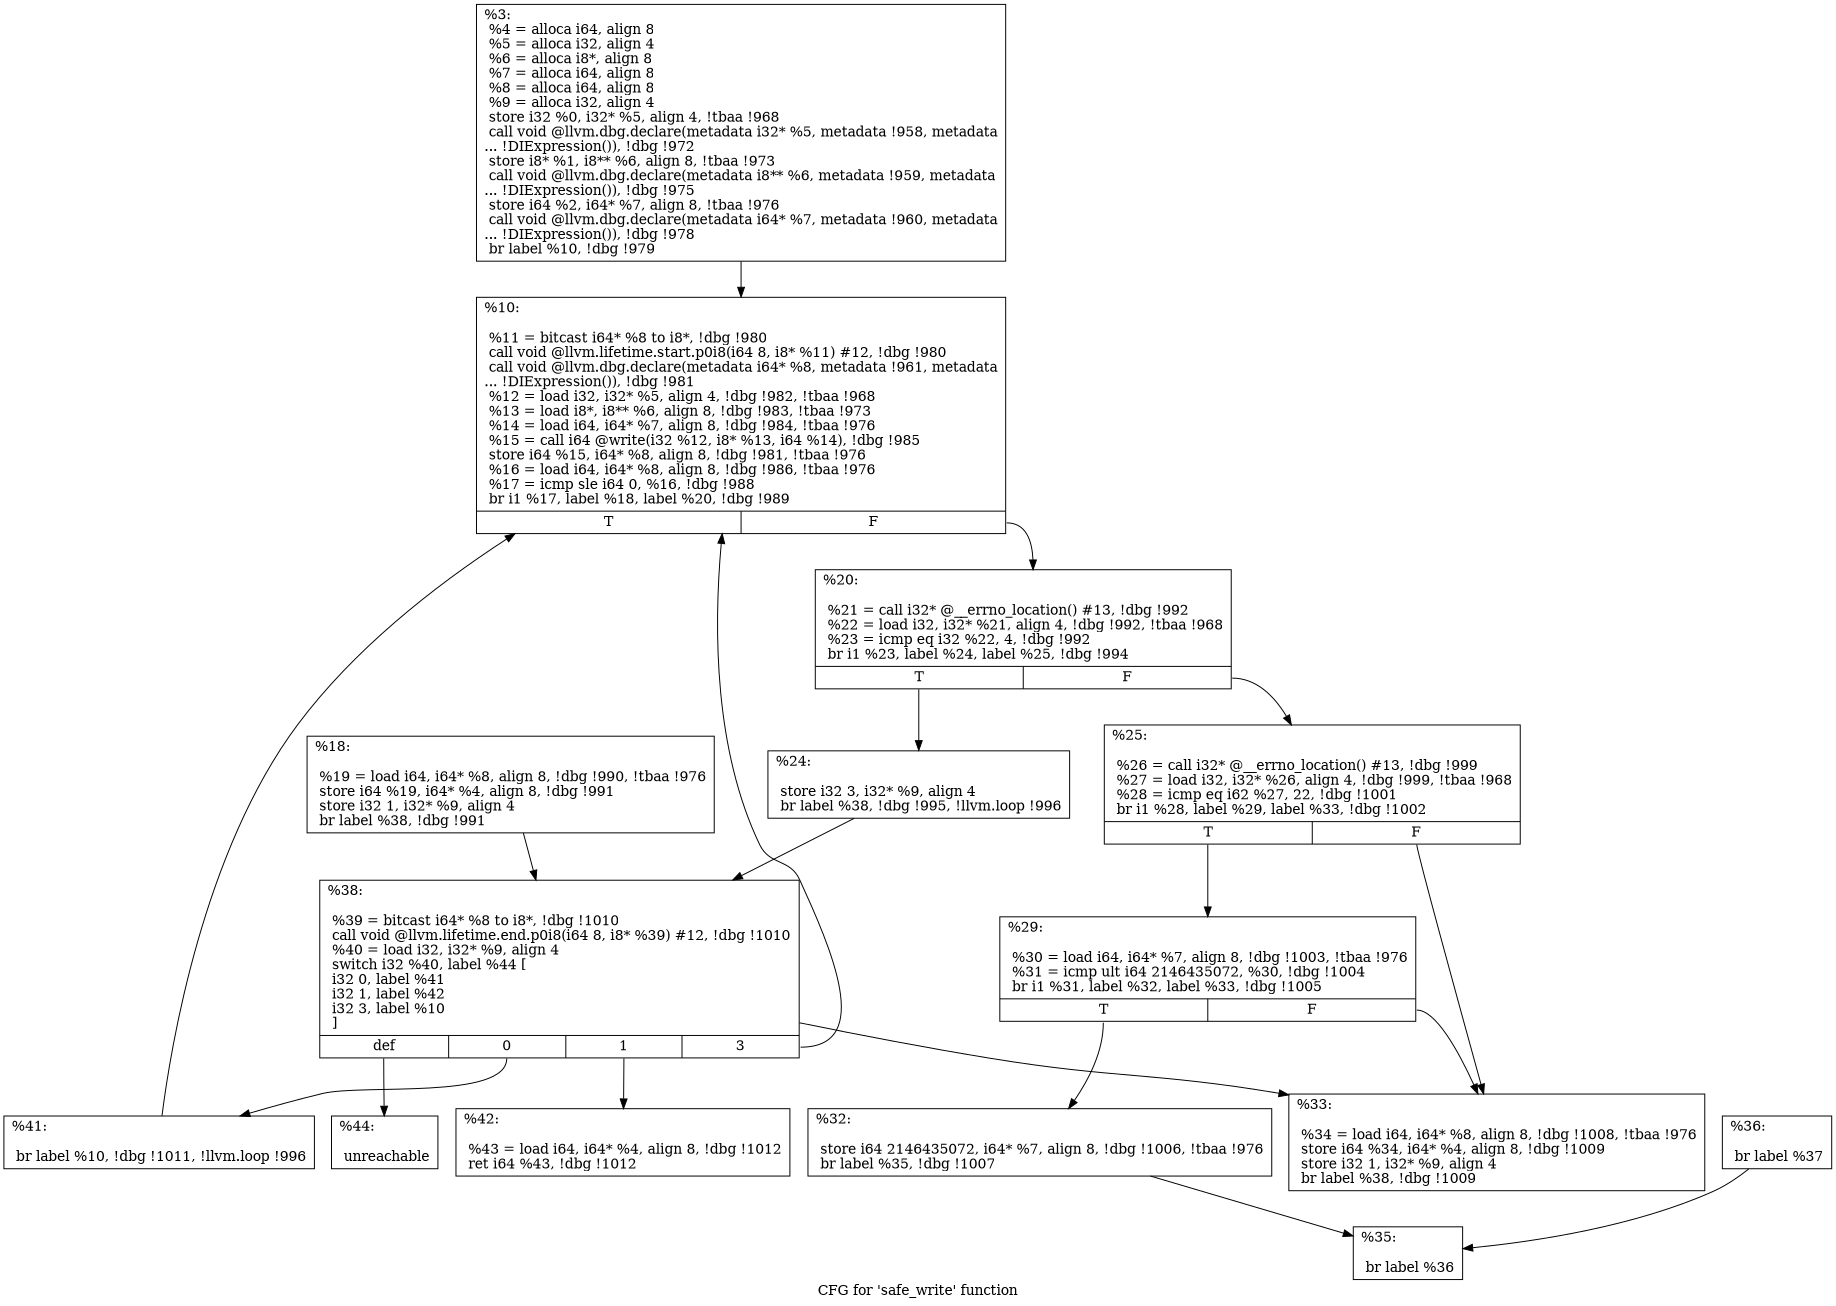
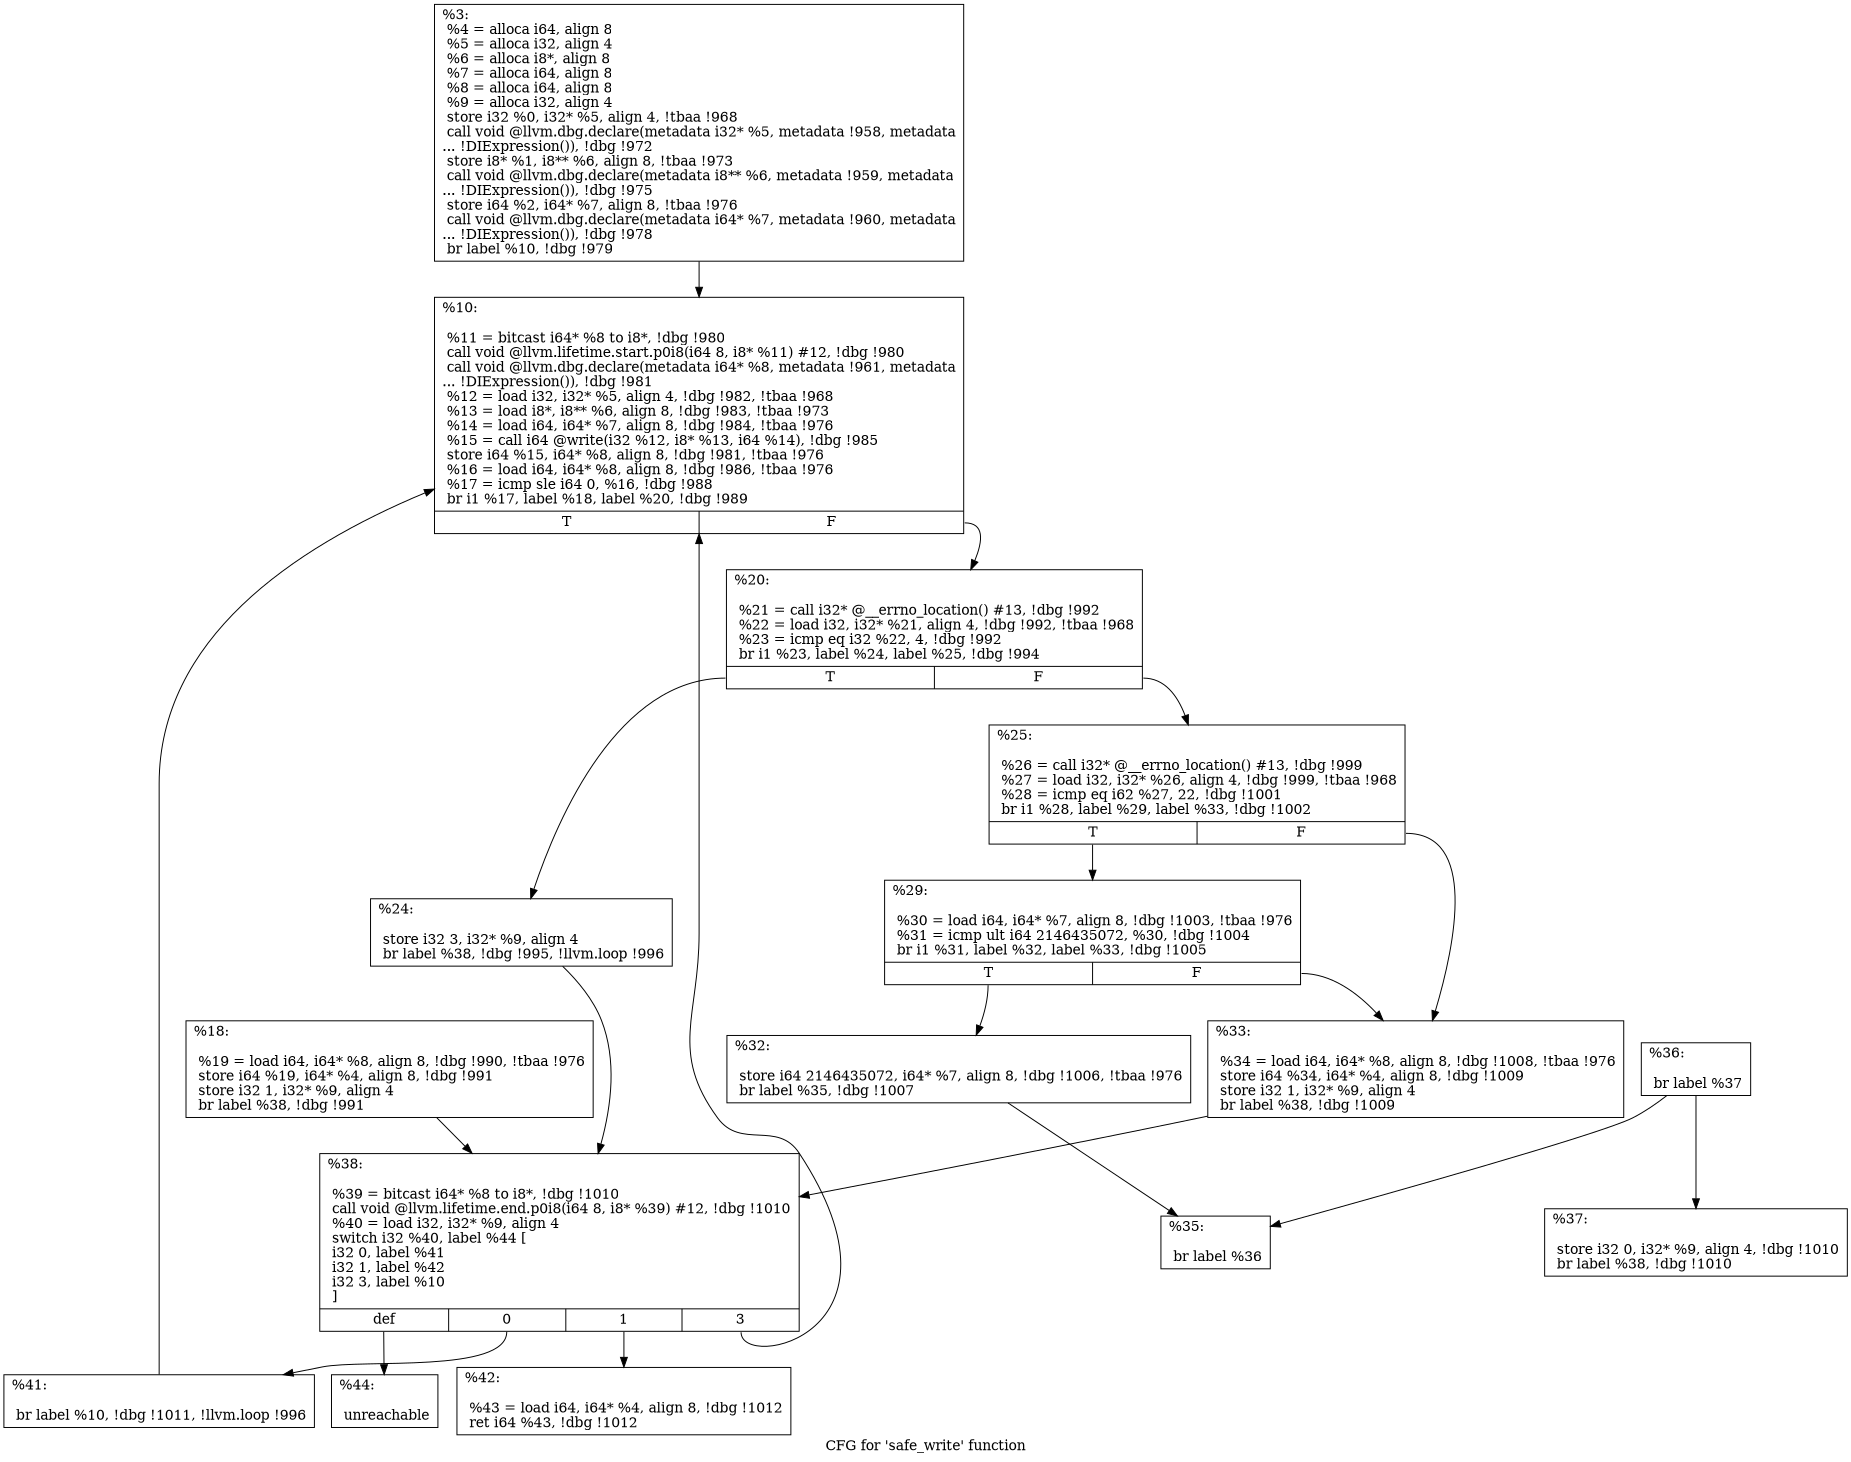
edge "%38:" -> "%33:": reversed
node "%37:": added
